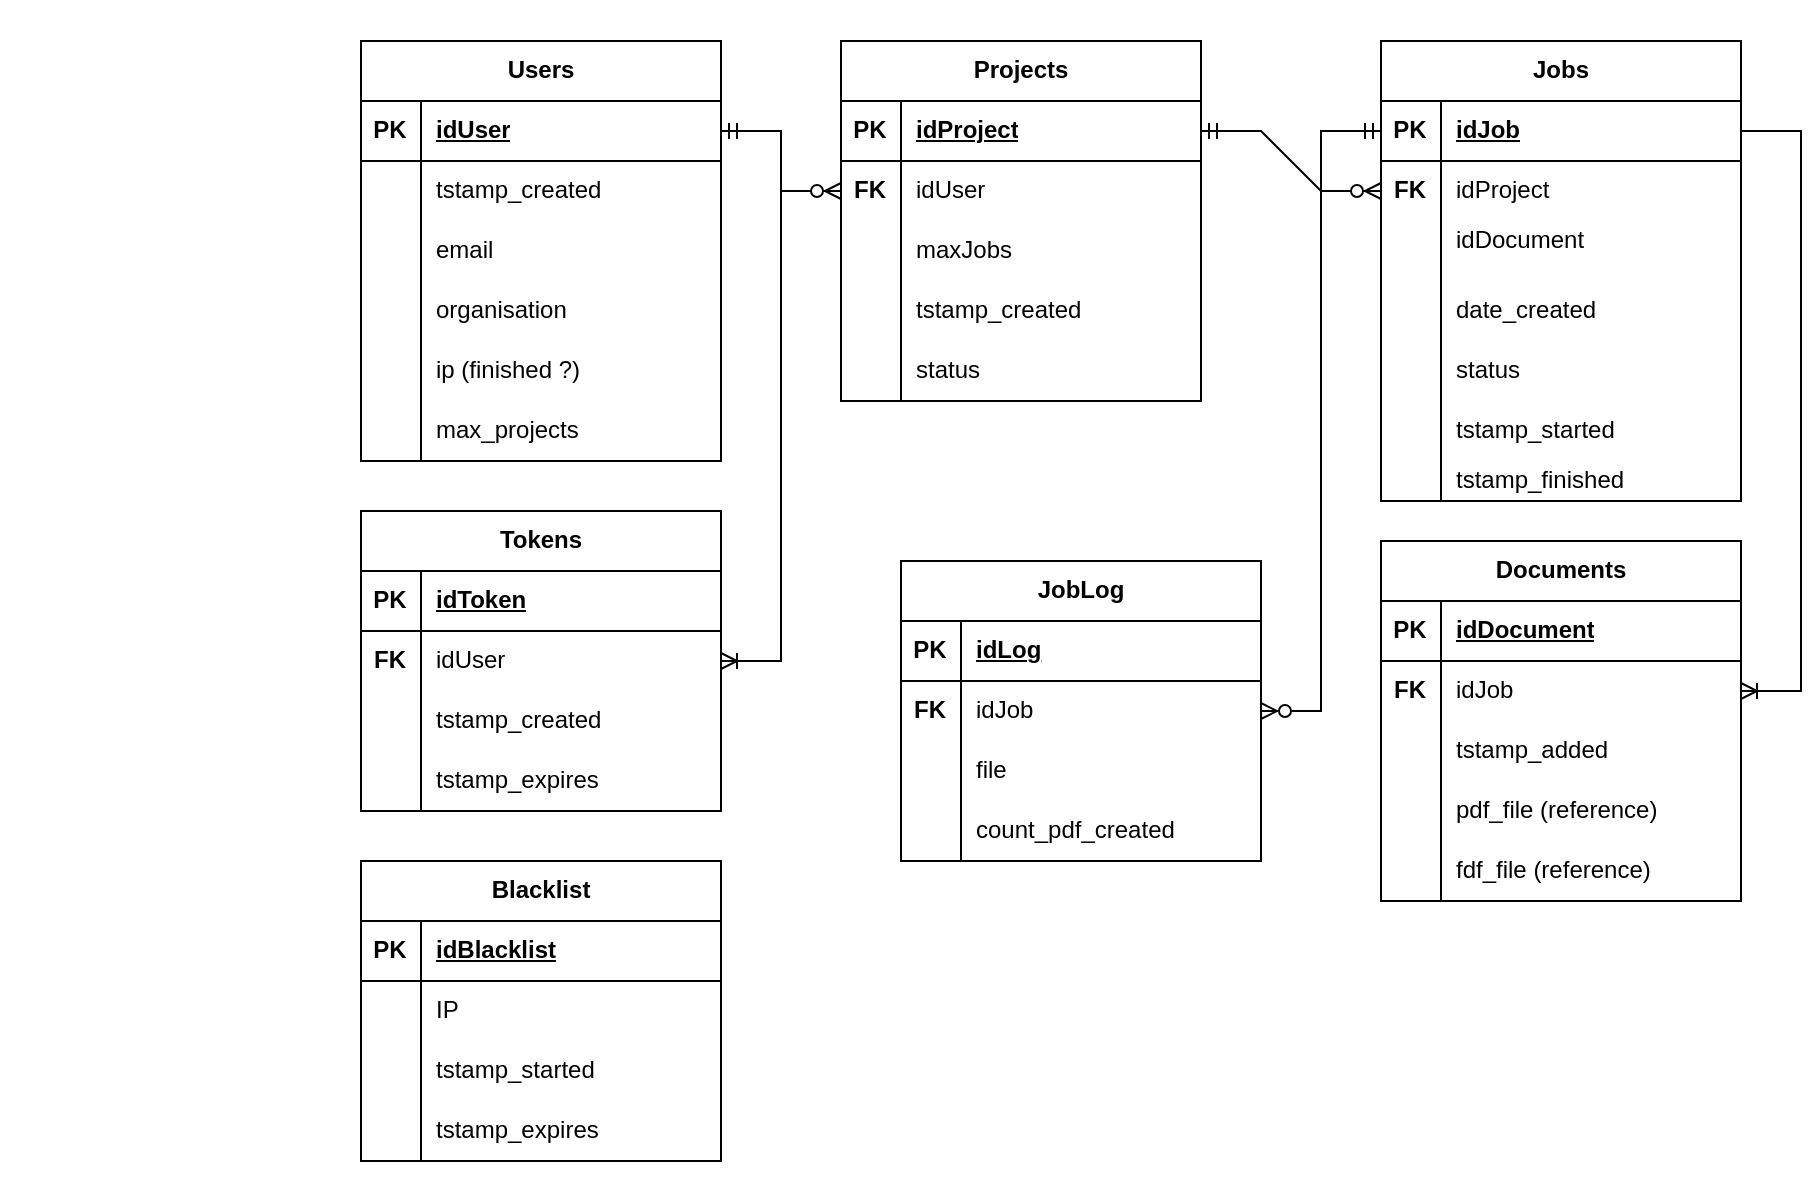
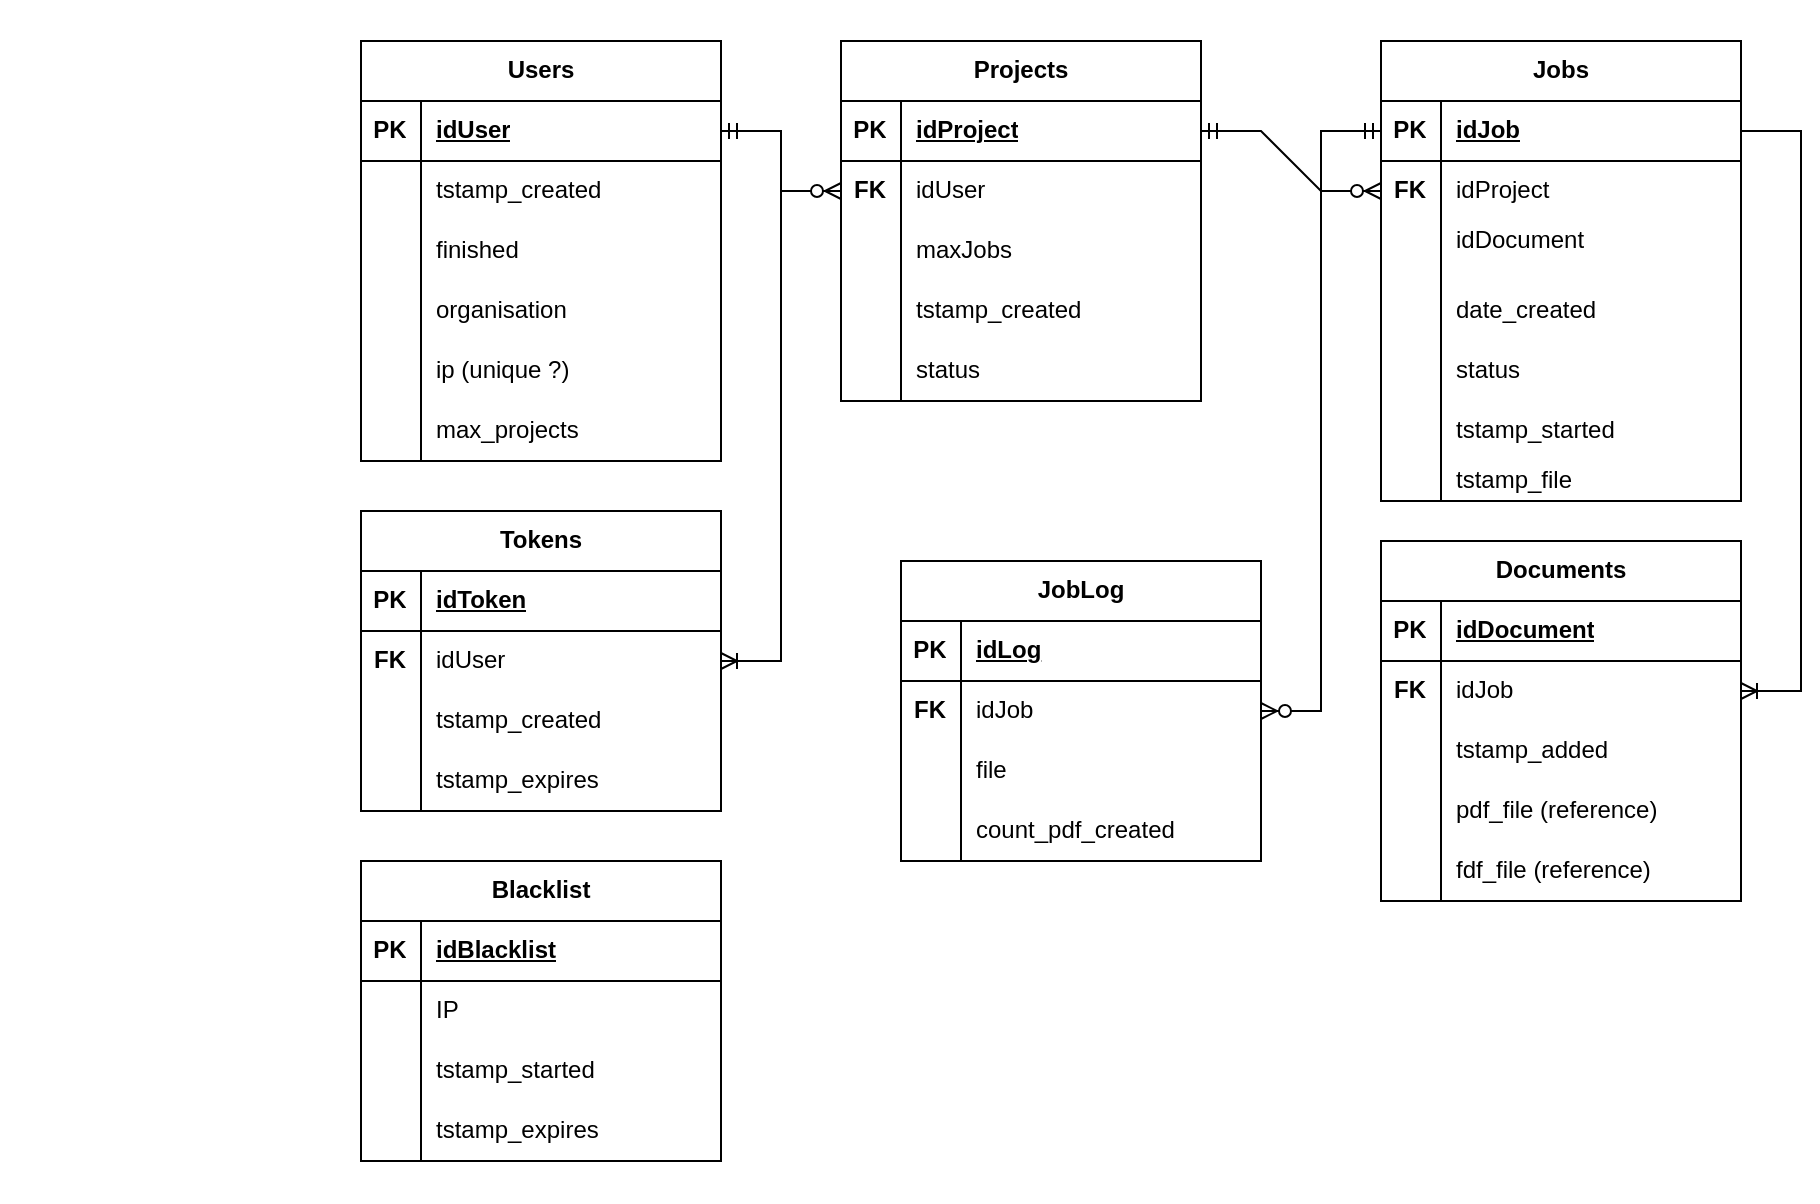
node "email": label "email" -> "finished"
node "ip (finished ?)": label "ip (finished ?)" -> "ip (unique ?)"
node "tstamp_finished": label "tstamp_finished" -> "tstamp_file"
